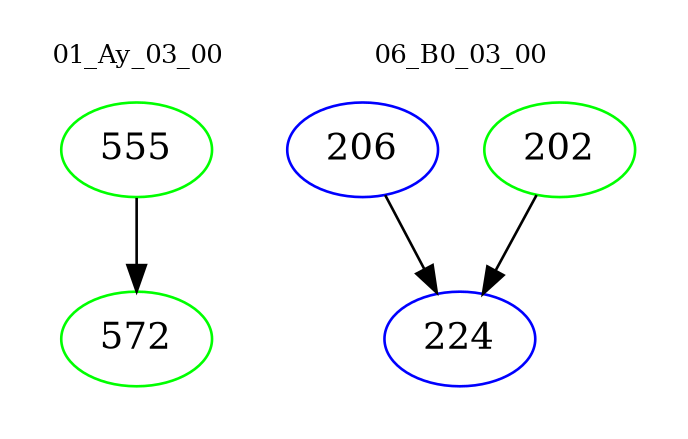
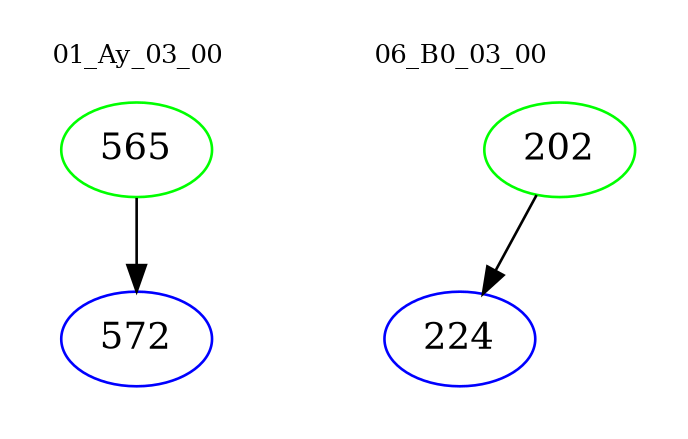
node "555": label "555" -> "565"
node "206": removed
node "572": color green -> blue
